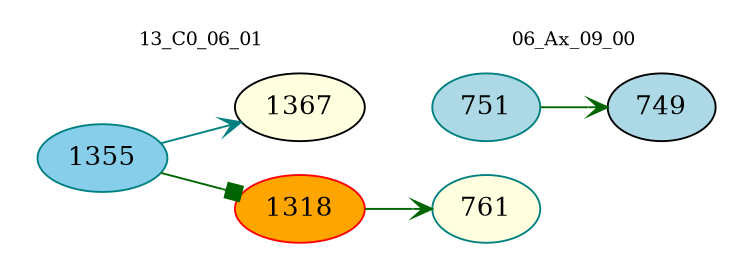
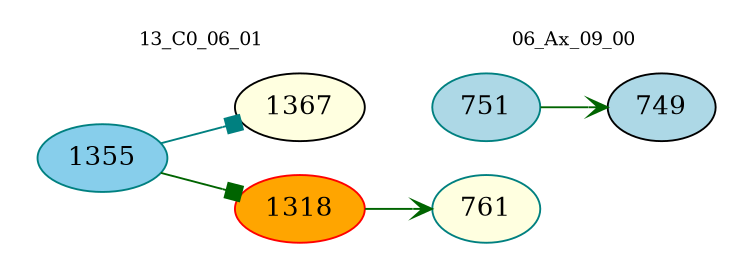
edge "1355" -> "1367": arrowhead vee -> box
